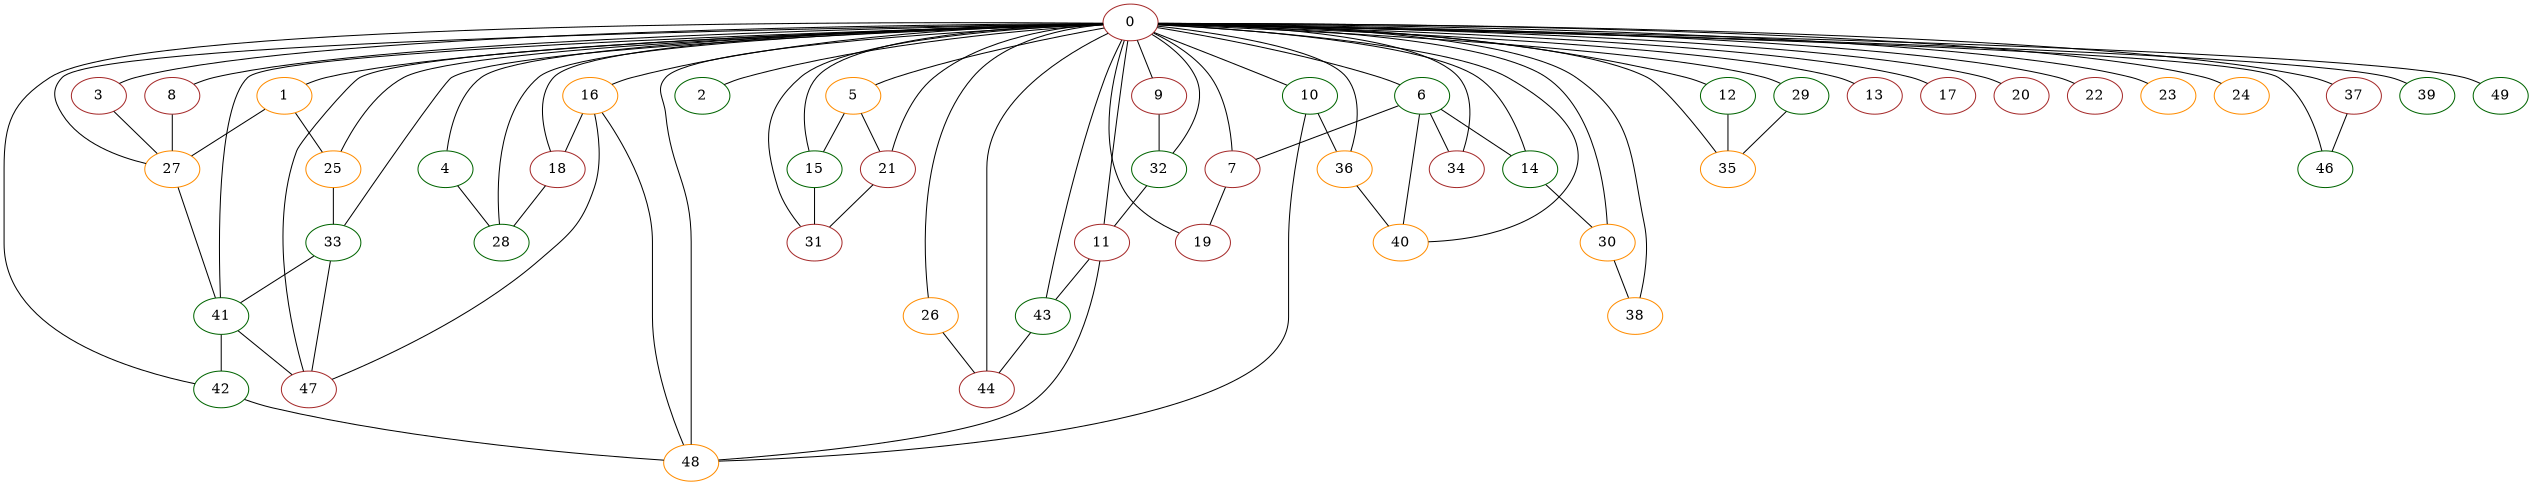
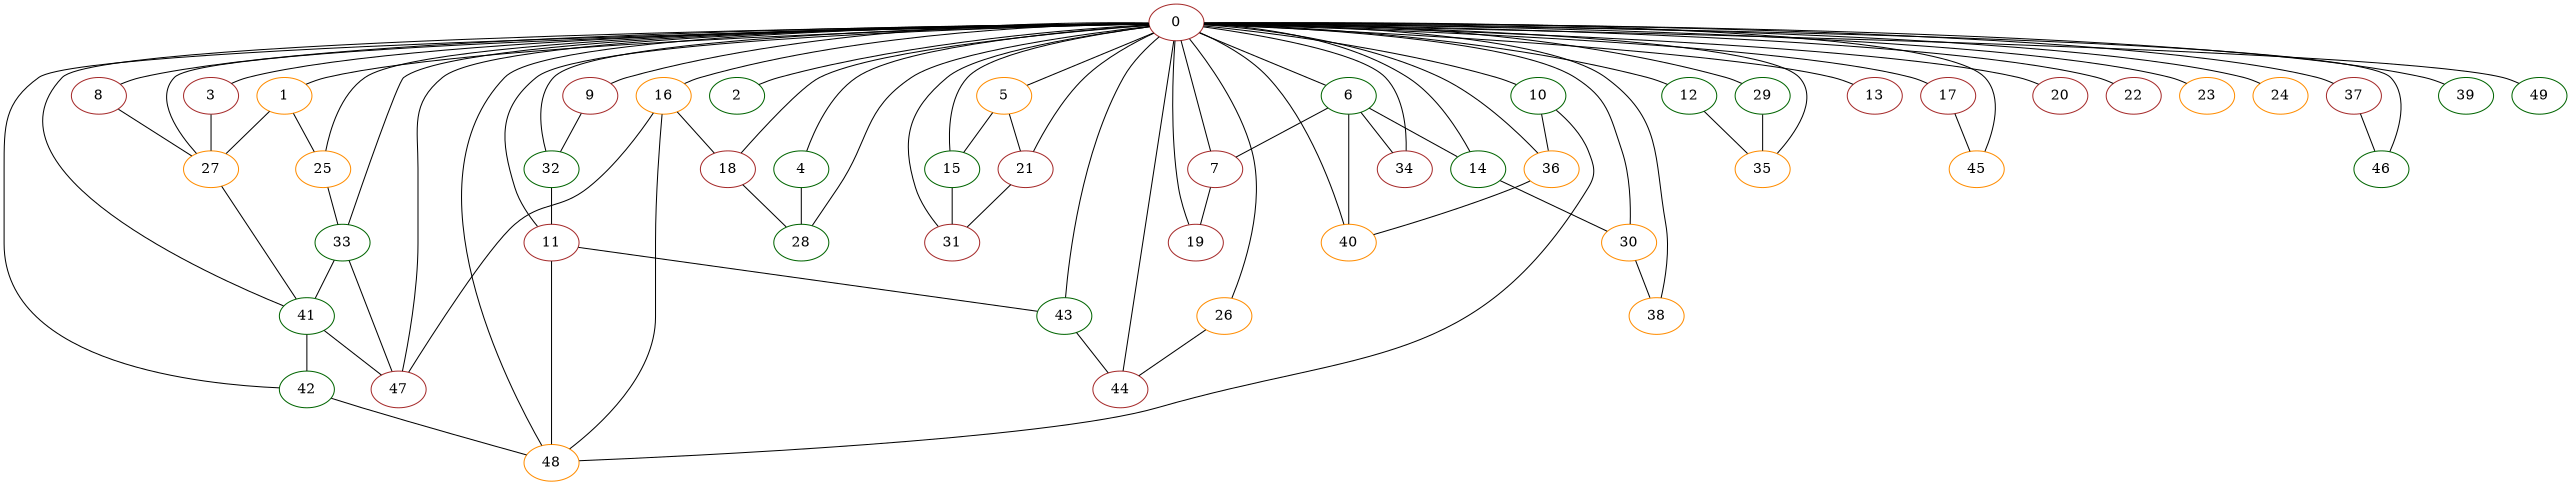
node "45": added
